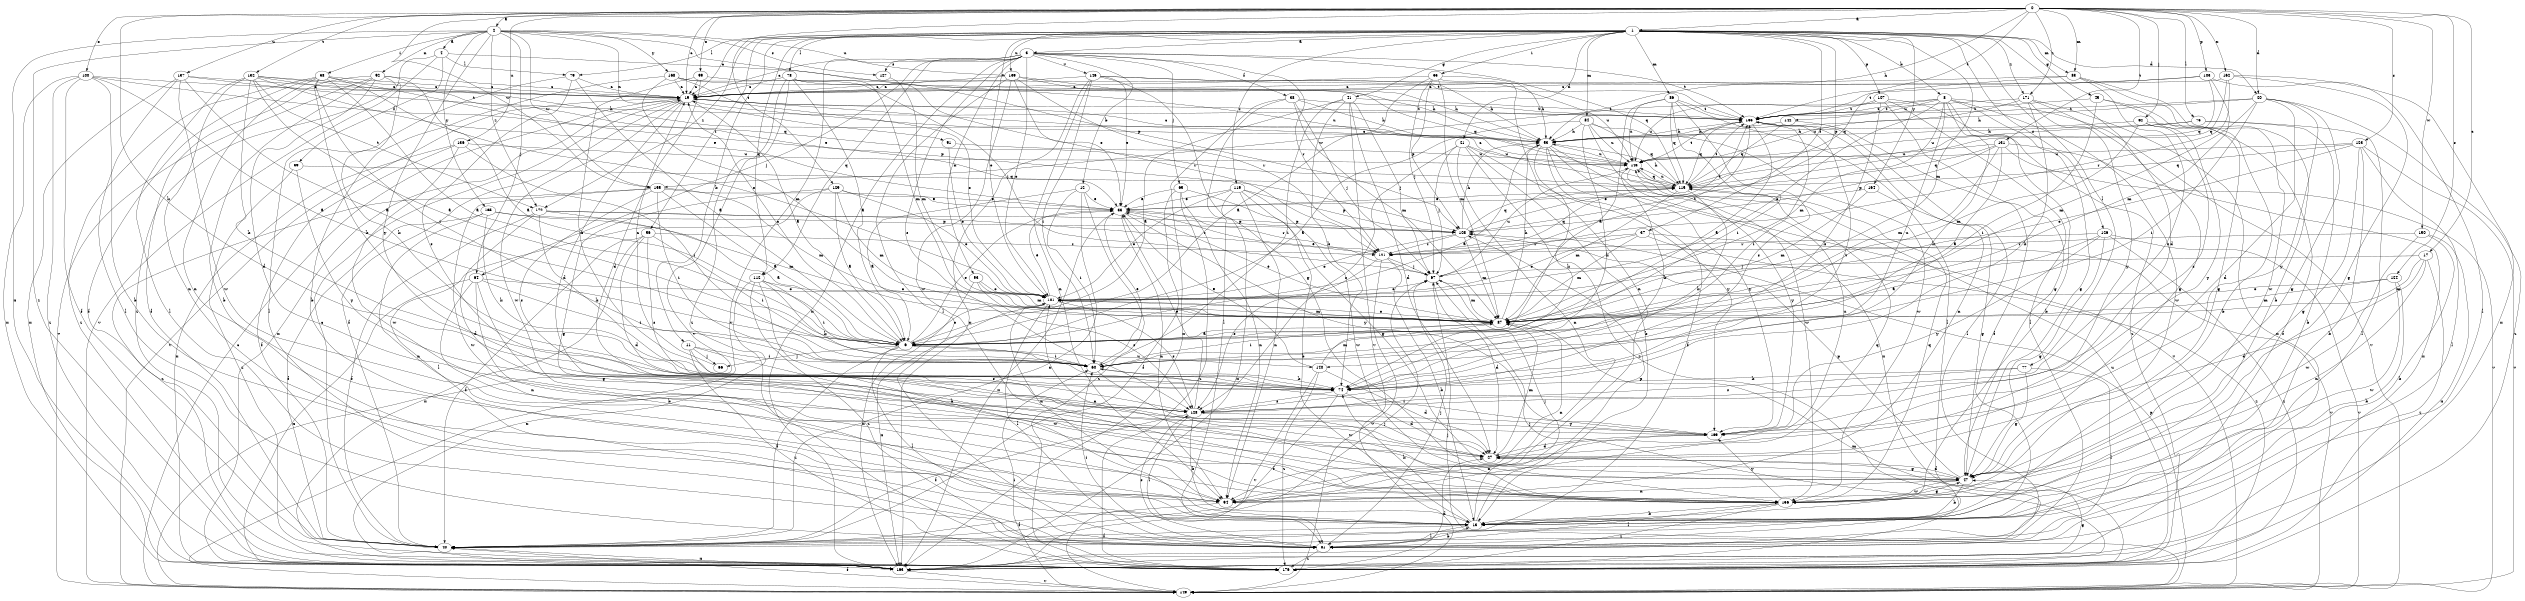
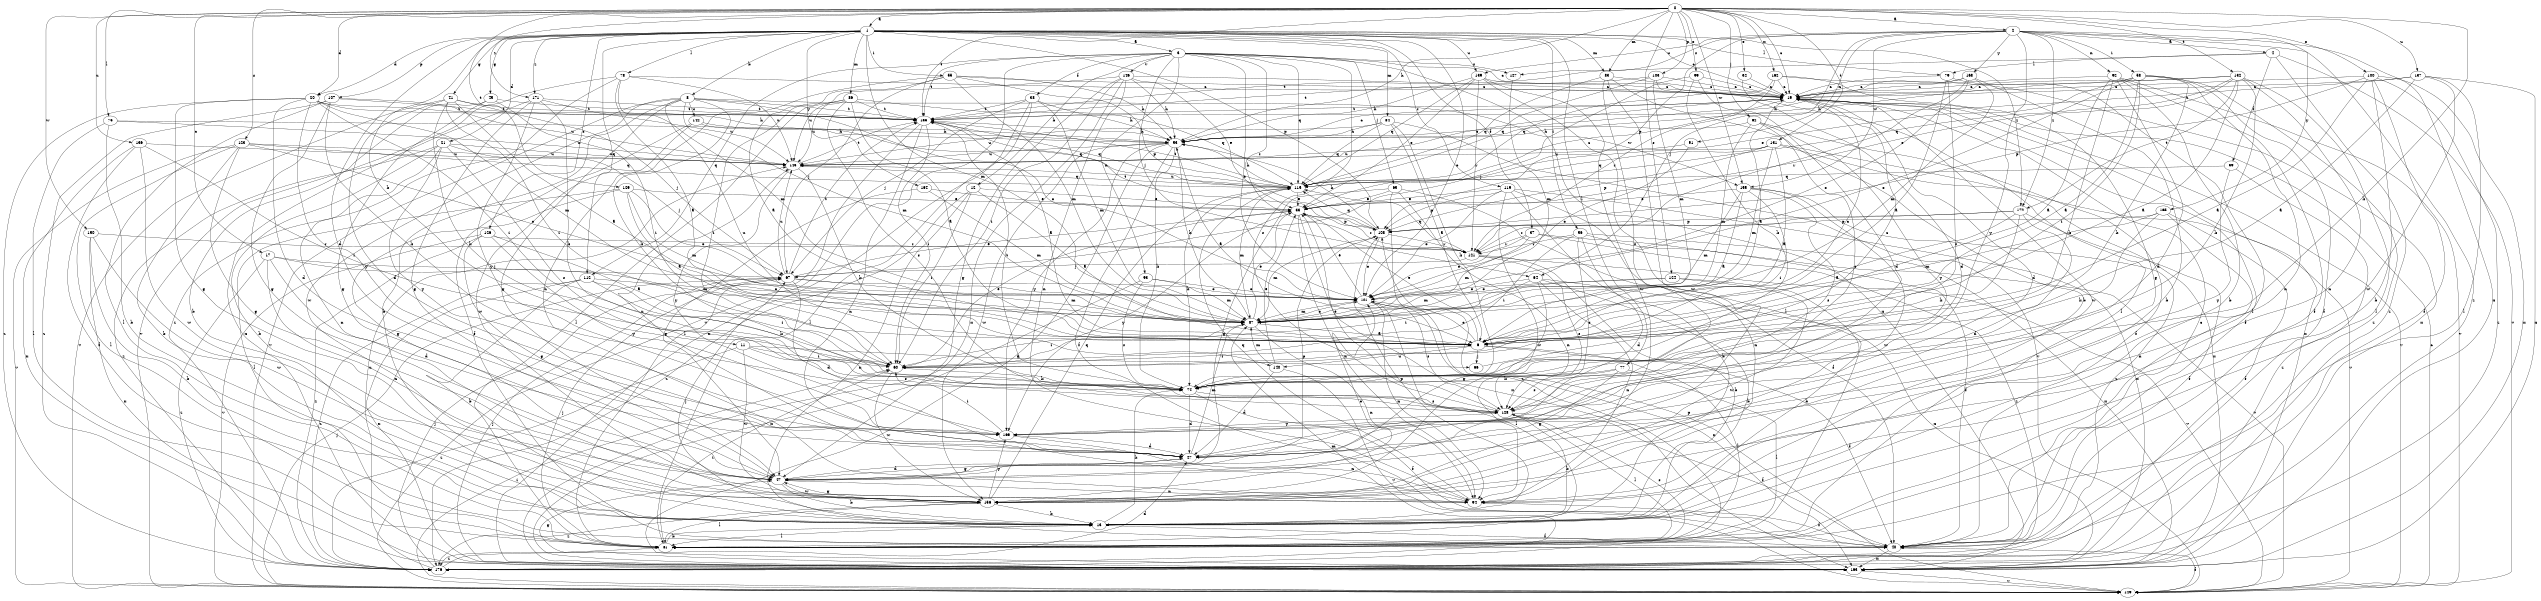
node "32": added
edge "84" -> "156": now "142" -> "156"
edge "140" -> "176": removed, label "z"
